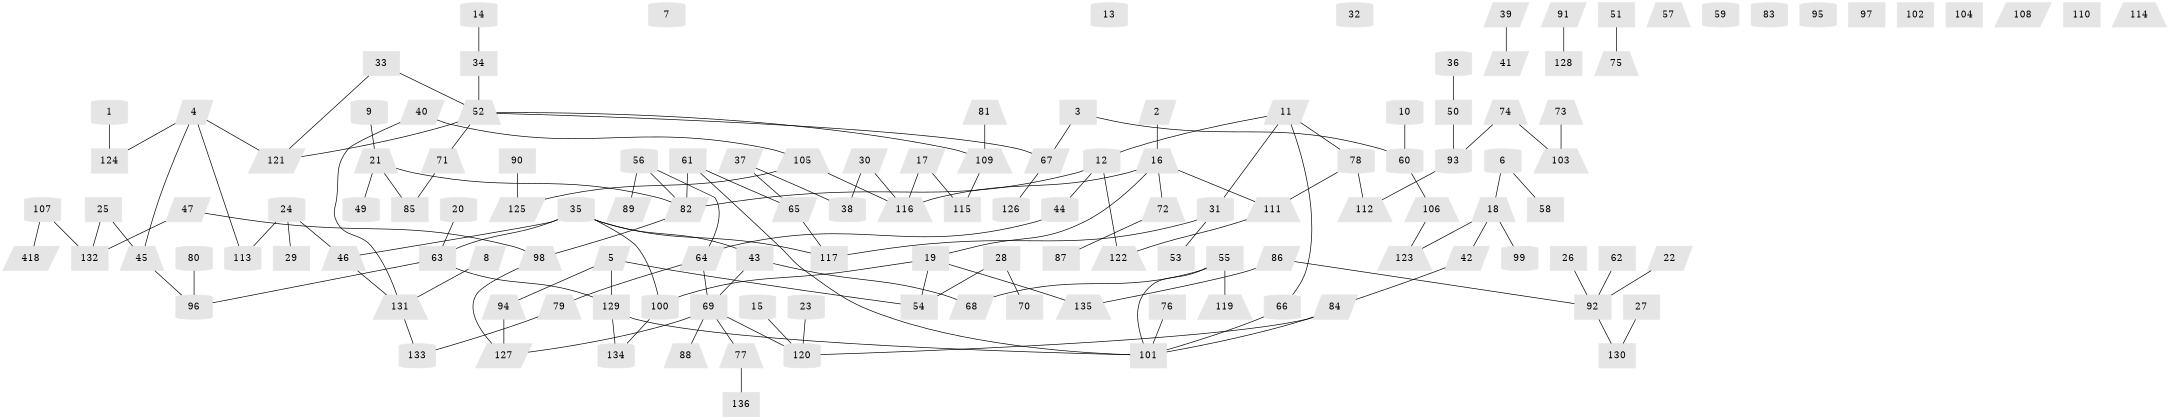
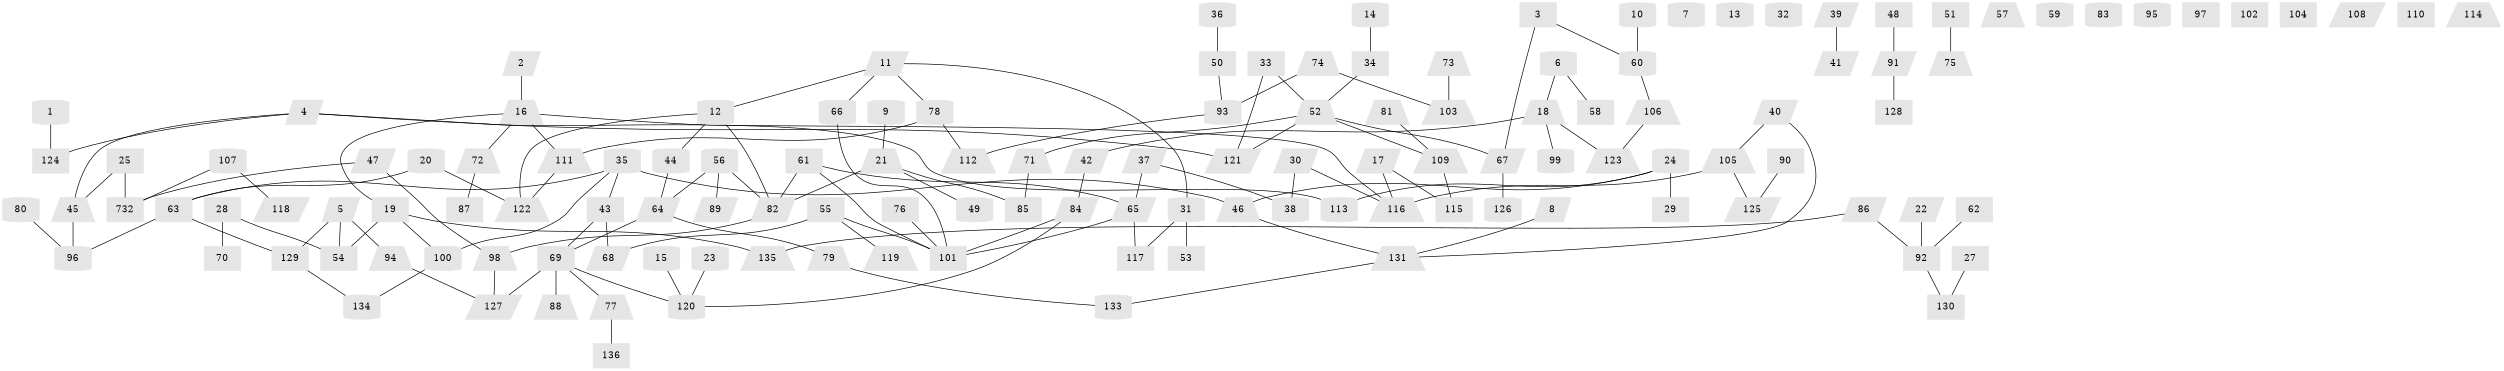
node "48": added
edge "20" -- "122": added
edge "35" -- "117": removed
node "418": label "418" -> "118"
node "132": label "132" -> "732"
node "26": removed
edge "129" -- "101": now "65" -- "101"
